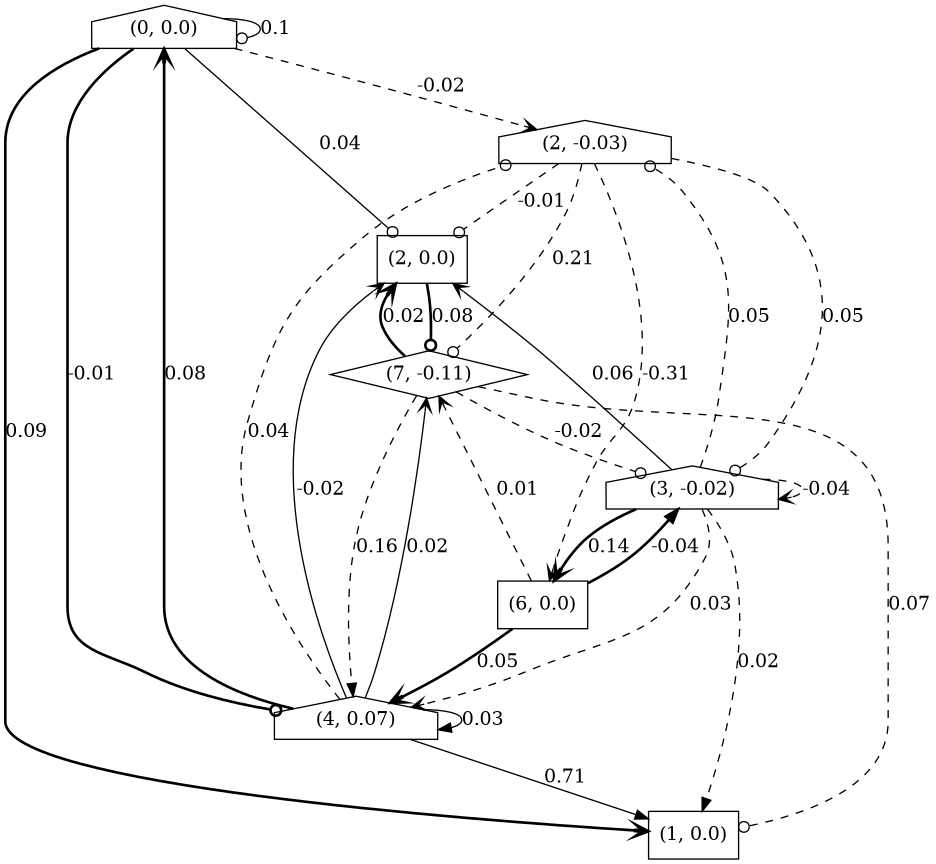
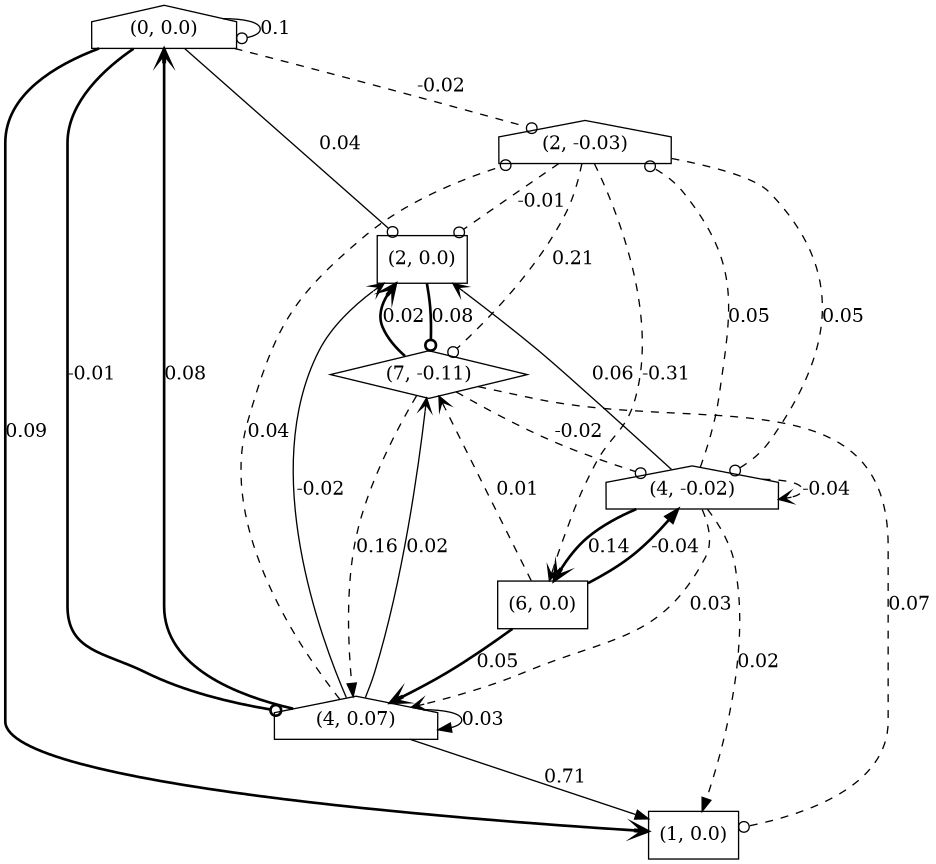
edge "(0, 0.0)" -> "(2, -0.03)": arrowhead vee -> odot
node "(3, -0.02)": label "(3, -0.02)" -> "(4, -0.02)"
